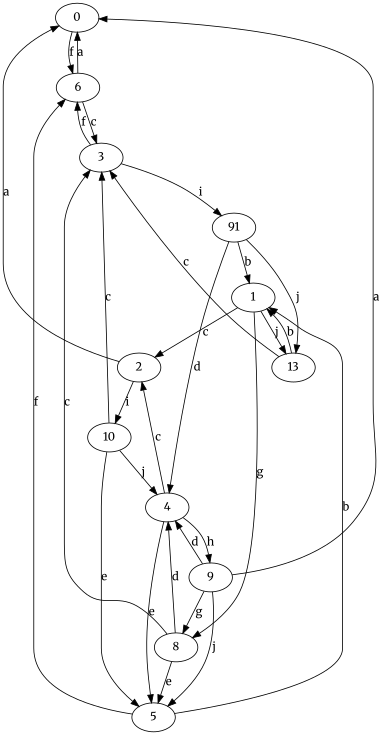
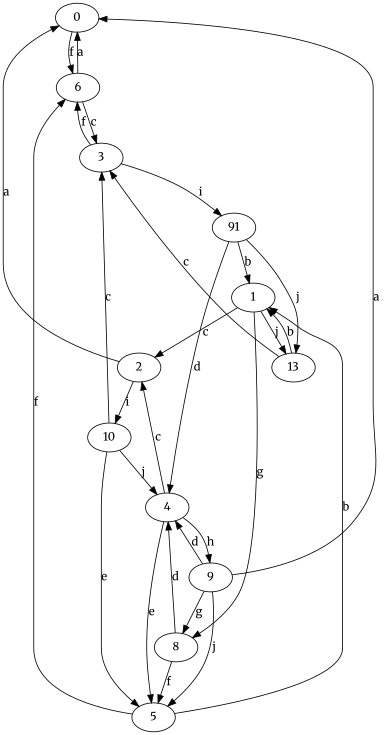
edge "8" -> "3": removed, label "c"
edge "8" -> "5": label "e" -> "f"
